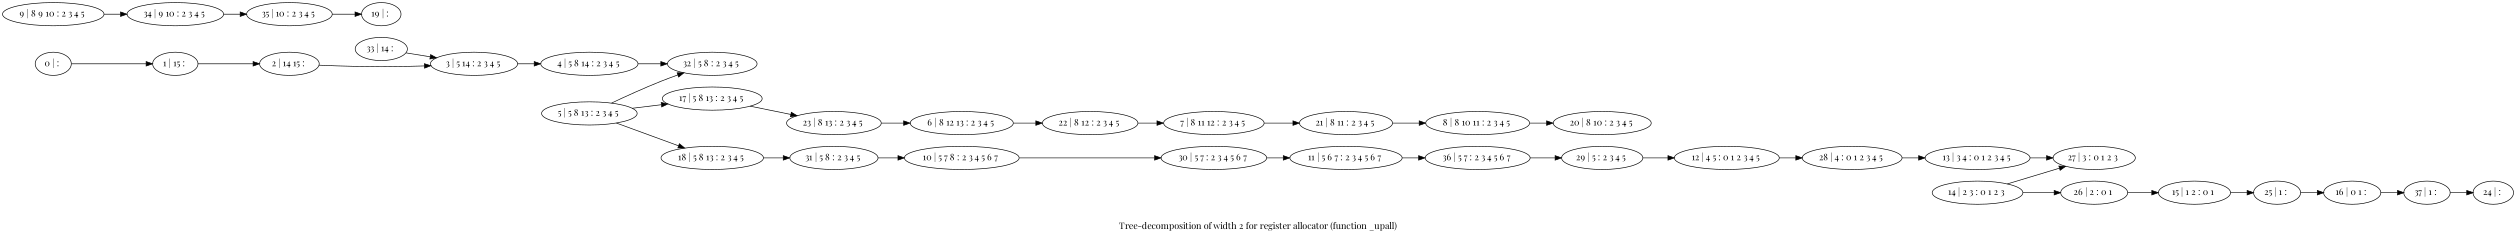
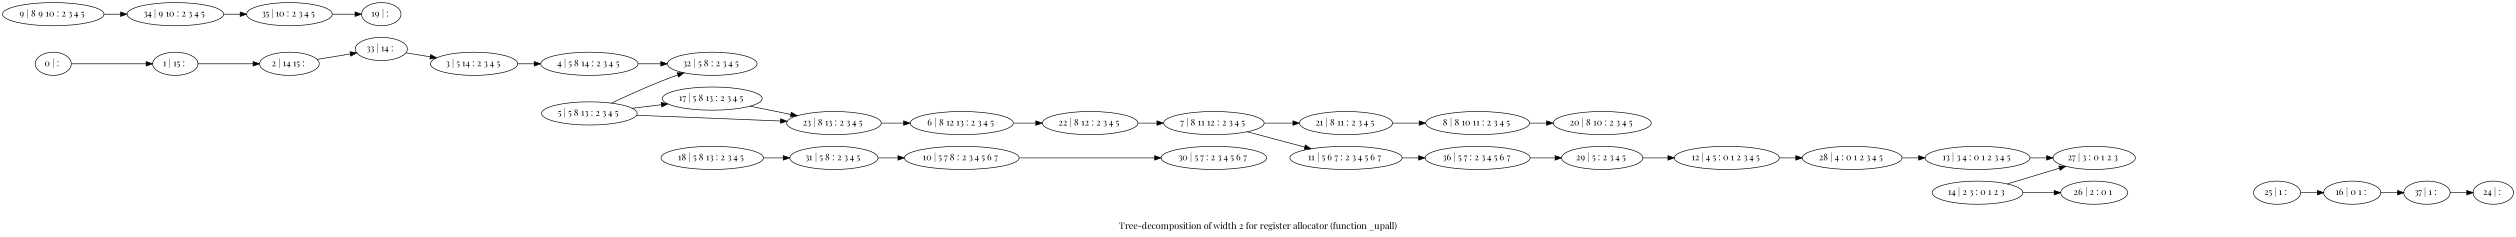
edge "2 | 14 15 :" -> "3 | 5 14 : 2 3 4 5": now "2 | 14 15 :" -> "33 | 14 :"
edge "5 | 5 8 13 : 2 3 4 5" -> "18 | 5 8 13 : 2 3 4 5": now "5 | 5 8 13 : 2 3 4 5" -> "23 | 8 13 : 2 3 4 5"
edge "30 | 5 7 : 2 3 4 5 6 7" -> "11 | 5 6 7 : 2 3 4 5 6 7": now "7 | 8 11 12 : 2 3 4 5" -> "11 | 5 6 7 : 2 3 4 5 6 7"
node "15 | 1 2 : 0 1": removed
